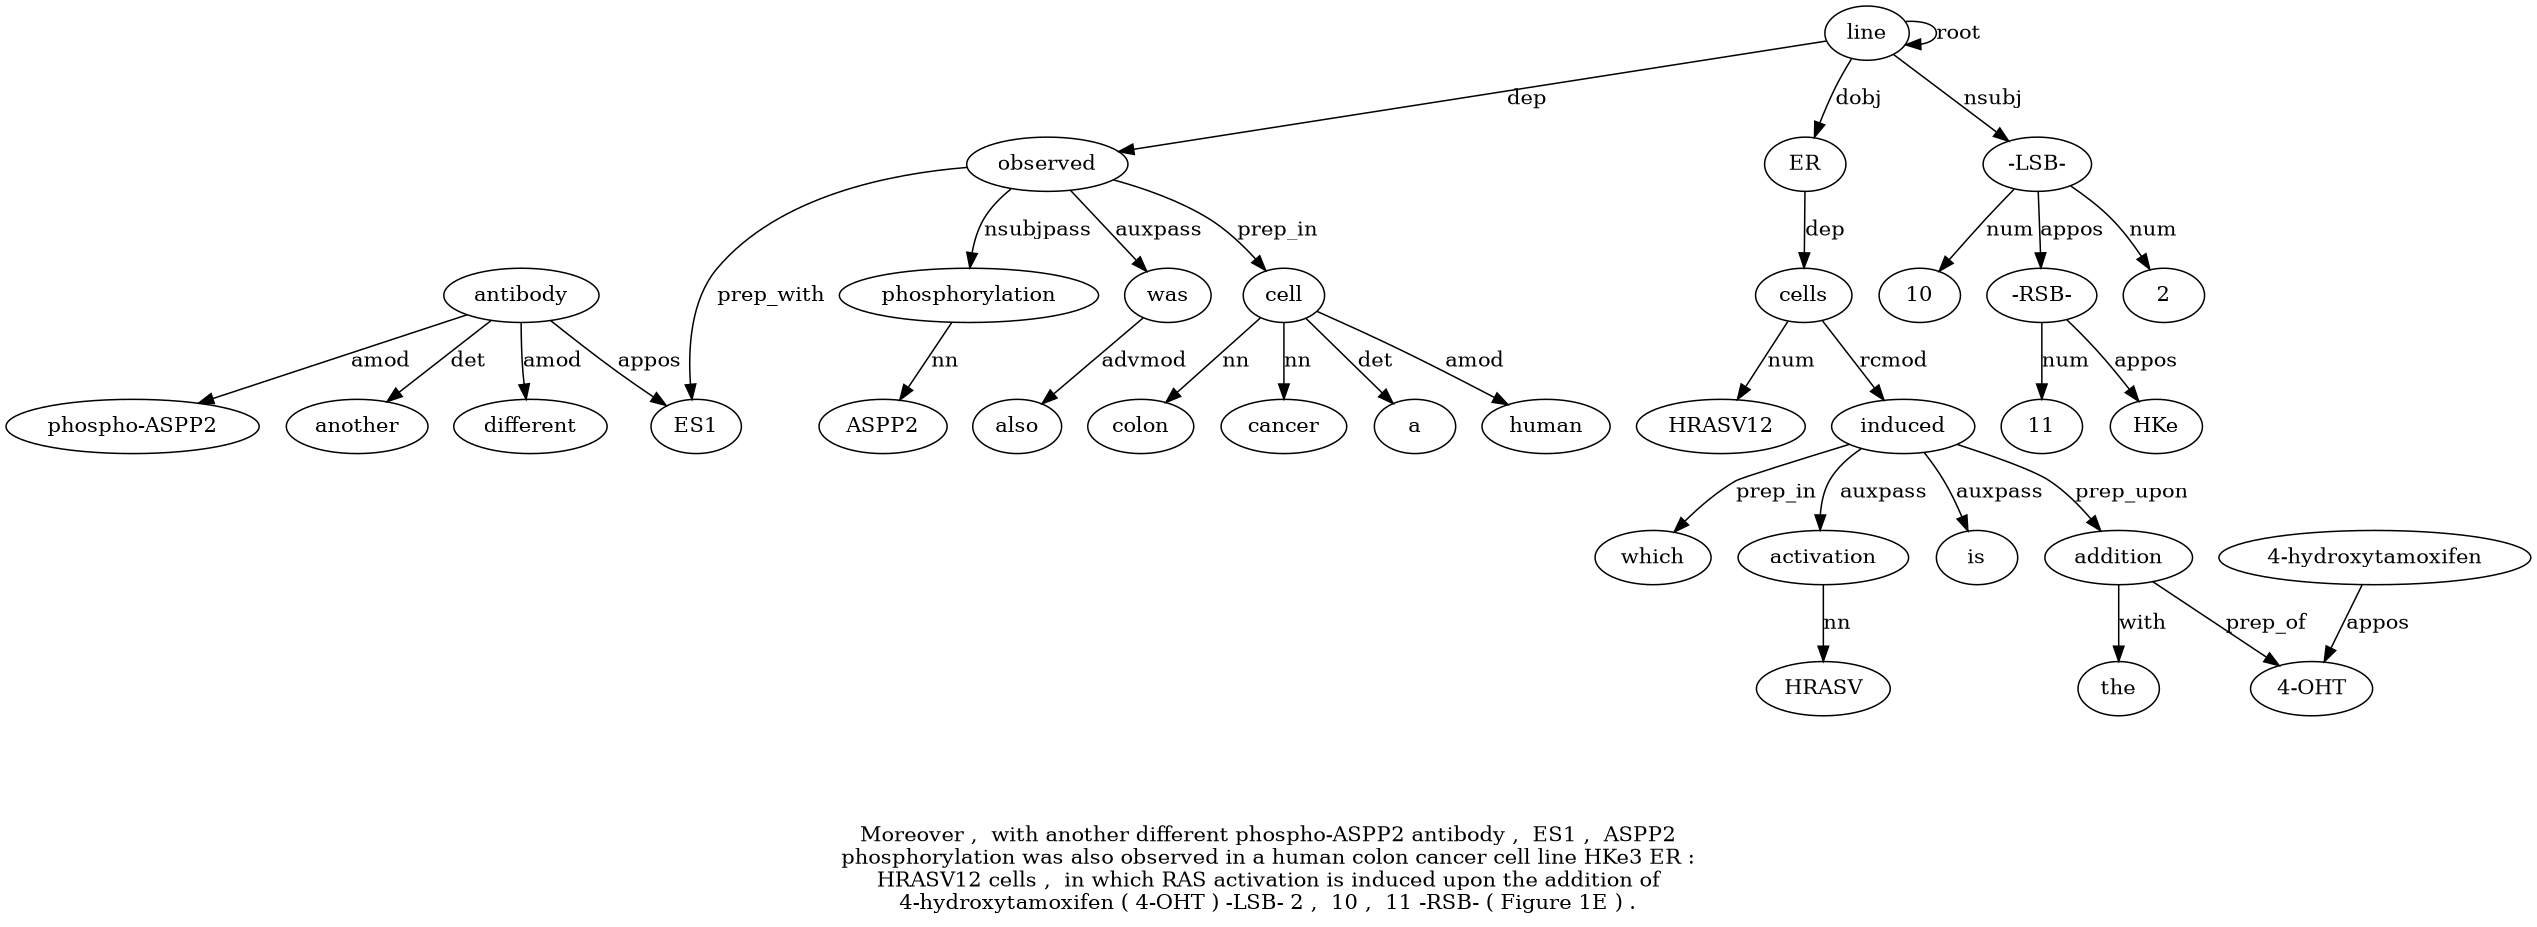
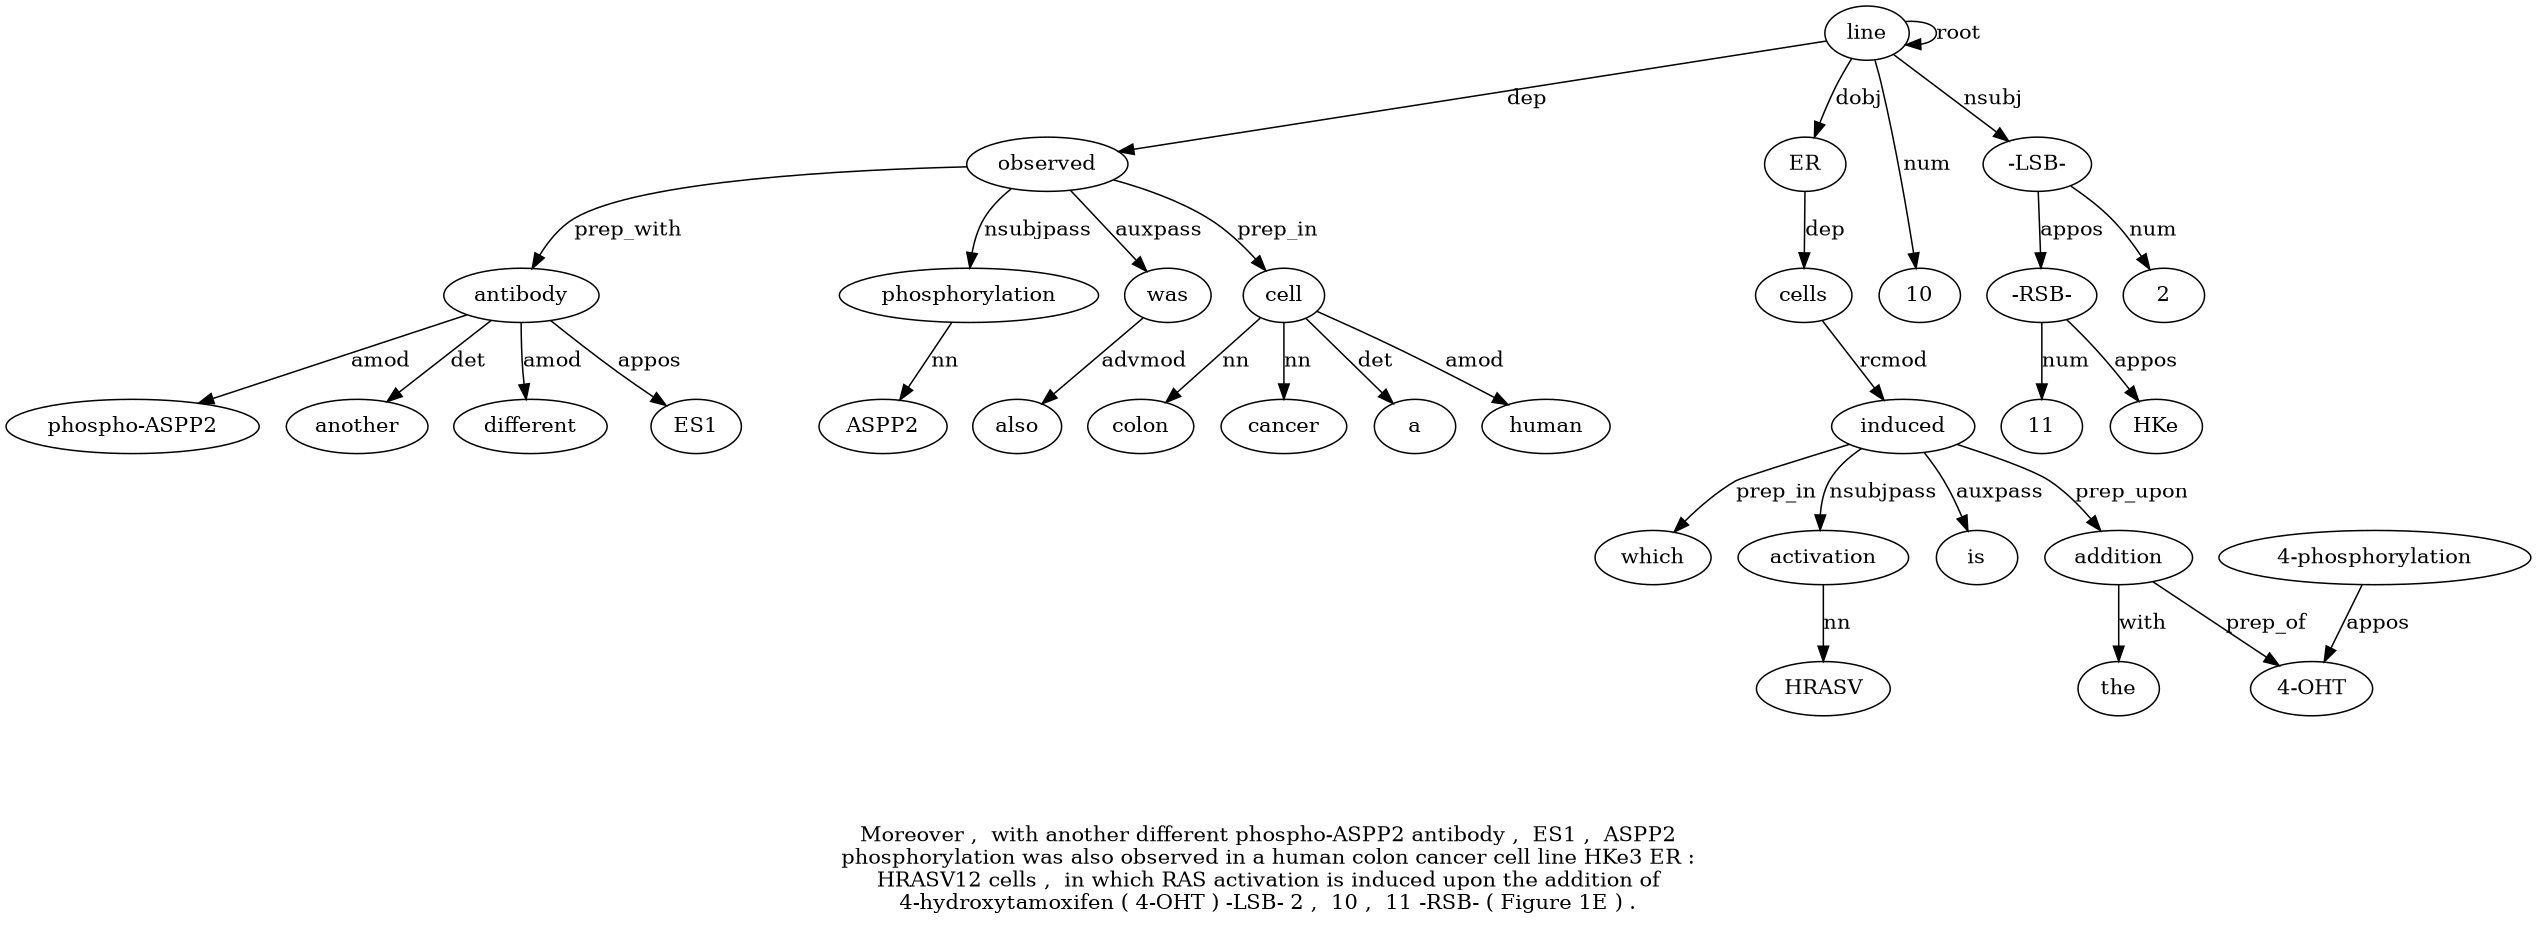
edge "observed" -> "ES1": now "observed" -> "antibody"
edge "-LSB-" -> "10": now "line" -> "10"
node "HRASV12": removed
edge "induced" -> "activation": label "auxpass" -> "nsubjpass"
node "4-hydroxytamoxifen": label "4-hydroxytamoxifen" -> "4-phosphorylation"
